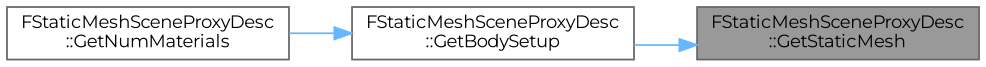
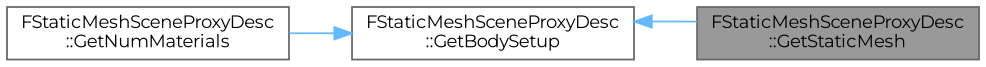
edge "FStaticMeshSceneProxyDesc ::GetBodySetup" -> "FStaticMeshSceneProxyDesc ::GetStaticMesh": reversed
